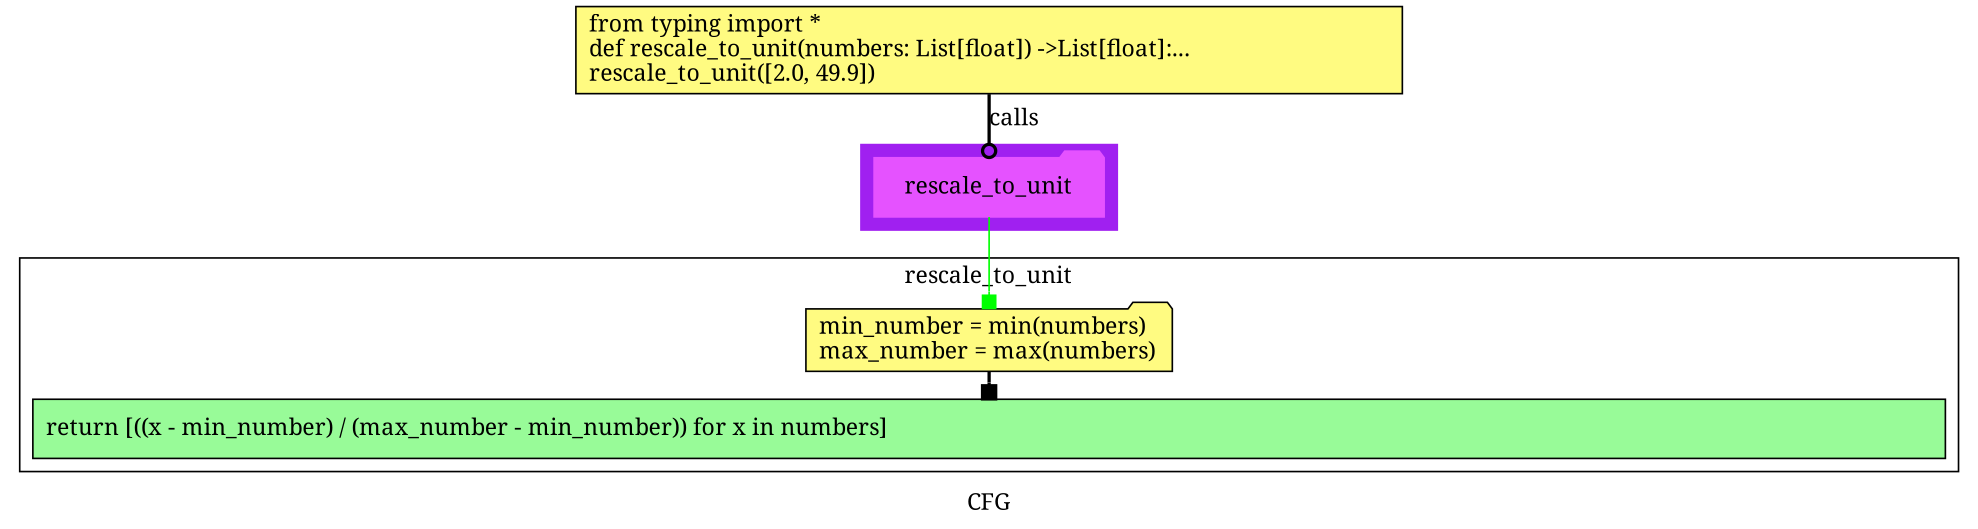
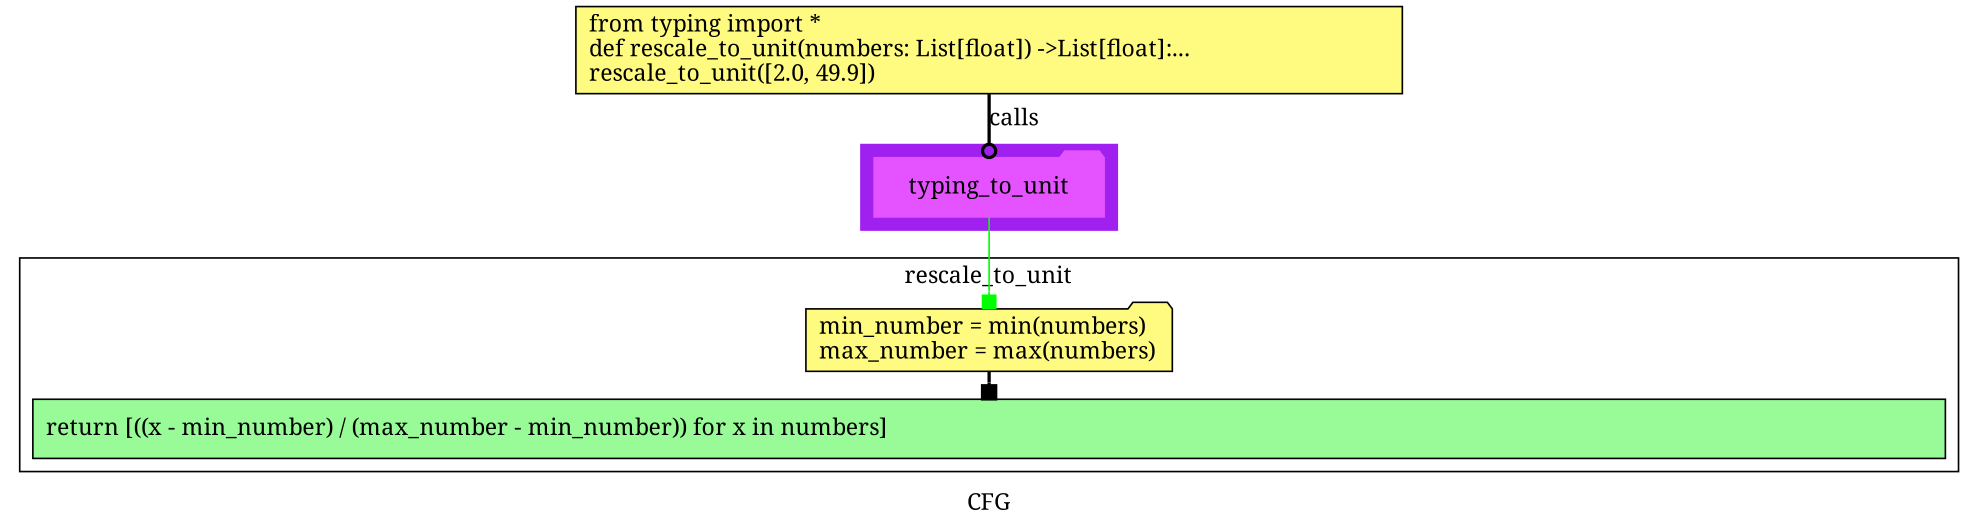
node "rescale_to_unit": label "rescale_to_unit" -> "typing_to_unit"
